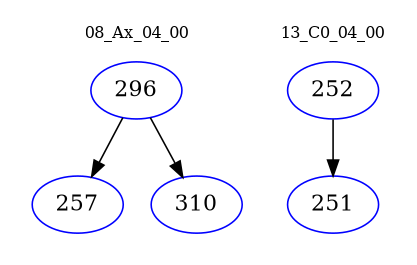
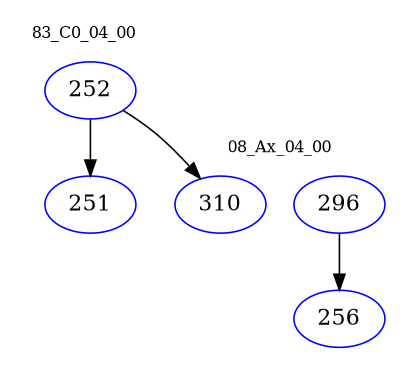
cluster "13_C0_04_00": label "13_C0_04_00" -> "83_C0_04_00"
edge "296" -> "310": now "252" -> "310"
node "257": label "257" -> "256"
